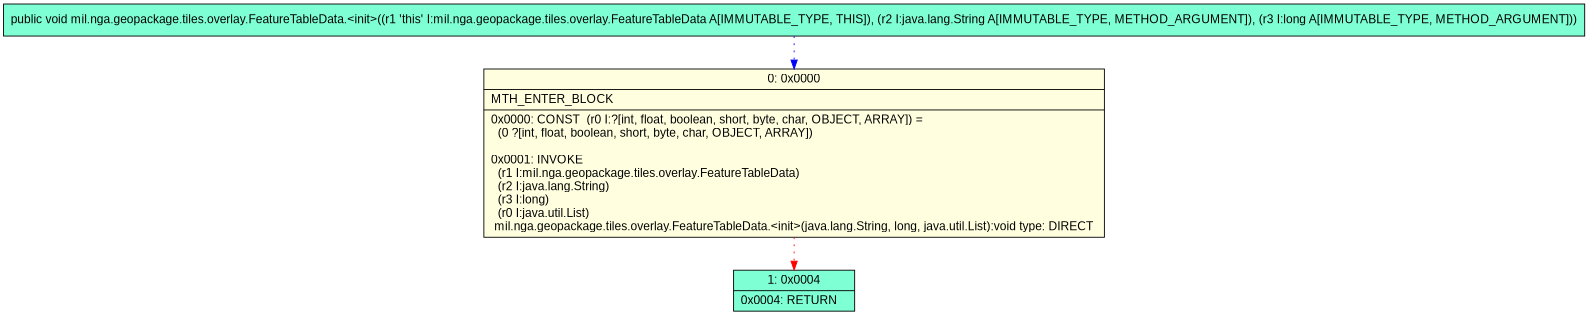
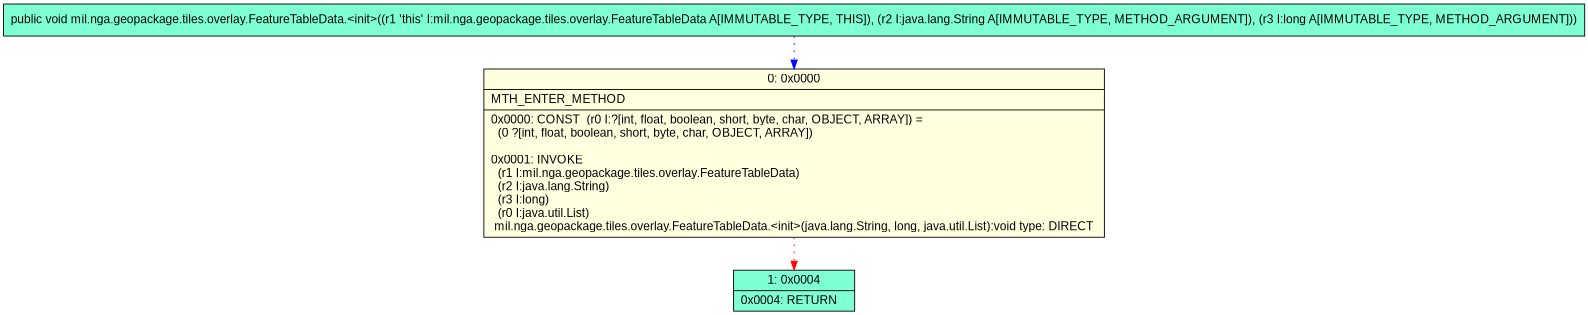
node "0: 0x0000": text "MTH_ENTER_BLOCK" -> "MTH_ENTER_METHOD"
